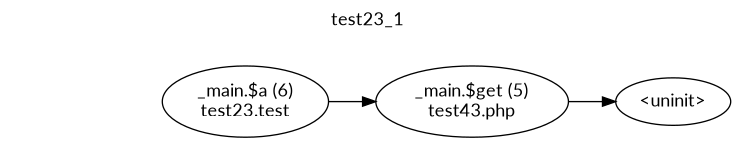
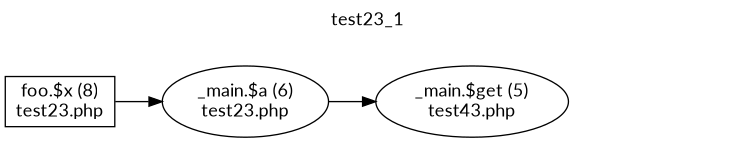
node "foo.$x (8) test23.php": added
node "_main.$a (6) test23.test": label "_main.$a (6) test23.test" -> "_main.$a (6) test23.php"
node "<uninit>": removed
